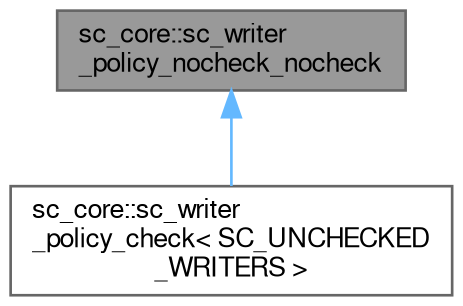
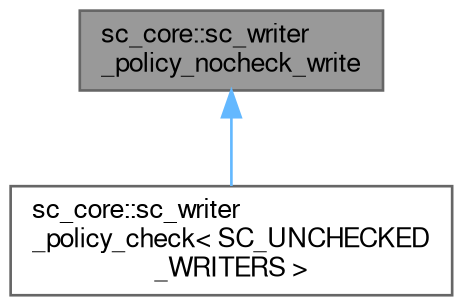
node "sc_core::sc_writer _policy_nocheck_nocheck": label "sc_core::sc_writer _policy_nocheck_nocheck" -> "sc_core::sc_writer _policy_nocheck_write"
